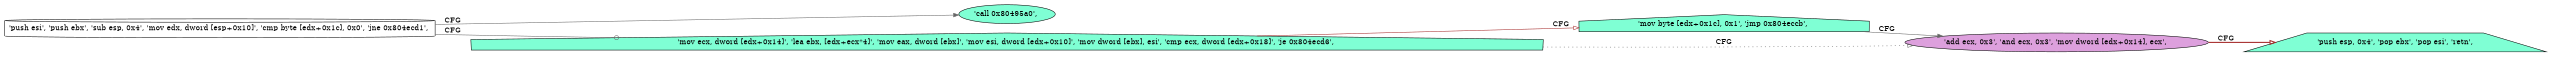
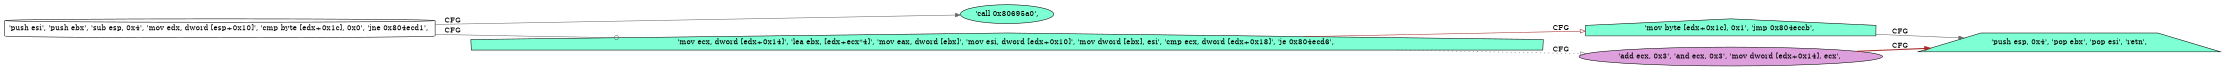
node "'call 0x80495a0',": label "'call 0x80495a0'," -> "'call 0x80695a0',"
edge "'mov byte [edx+0x1c], 0x1', 'jmp 0x804eccb'," -> "'add ecx, 0x3', 'and ecx, 0x3', 'mov dword [edx+0x14], ecx',": now "'mov byte [edx+0x1c], 0x1', 'jmp 0x804eccb'," -> "'push esp, 0x4', 'pop ebx', 'pop esi', 'retn',"
edge "'add ecx, 0x3', 'and ecx, 0x3', 'mov dword [edx+0x14], ecx'," -> "'push esp, 0x4', 'pop ebx', 'pop esi', 'retn',": arrowhead onormal -> normal
